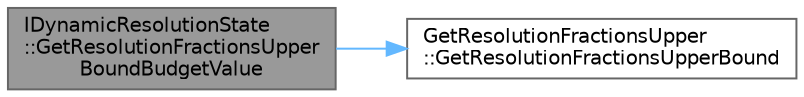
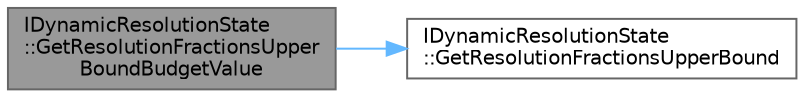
node "GetResolutionFractionsUpper ::GetResolutionFractionsUpperBound": label "GetResolutionFractionsUpper ::GetResolutionFractionsUpperBound" -> "IDynamicResolutionState ::GetResolutionFractionsUpperBound"
